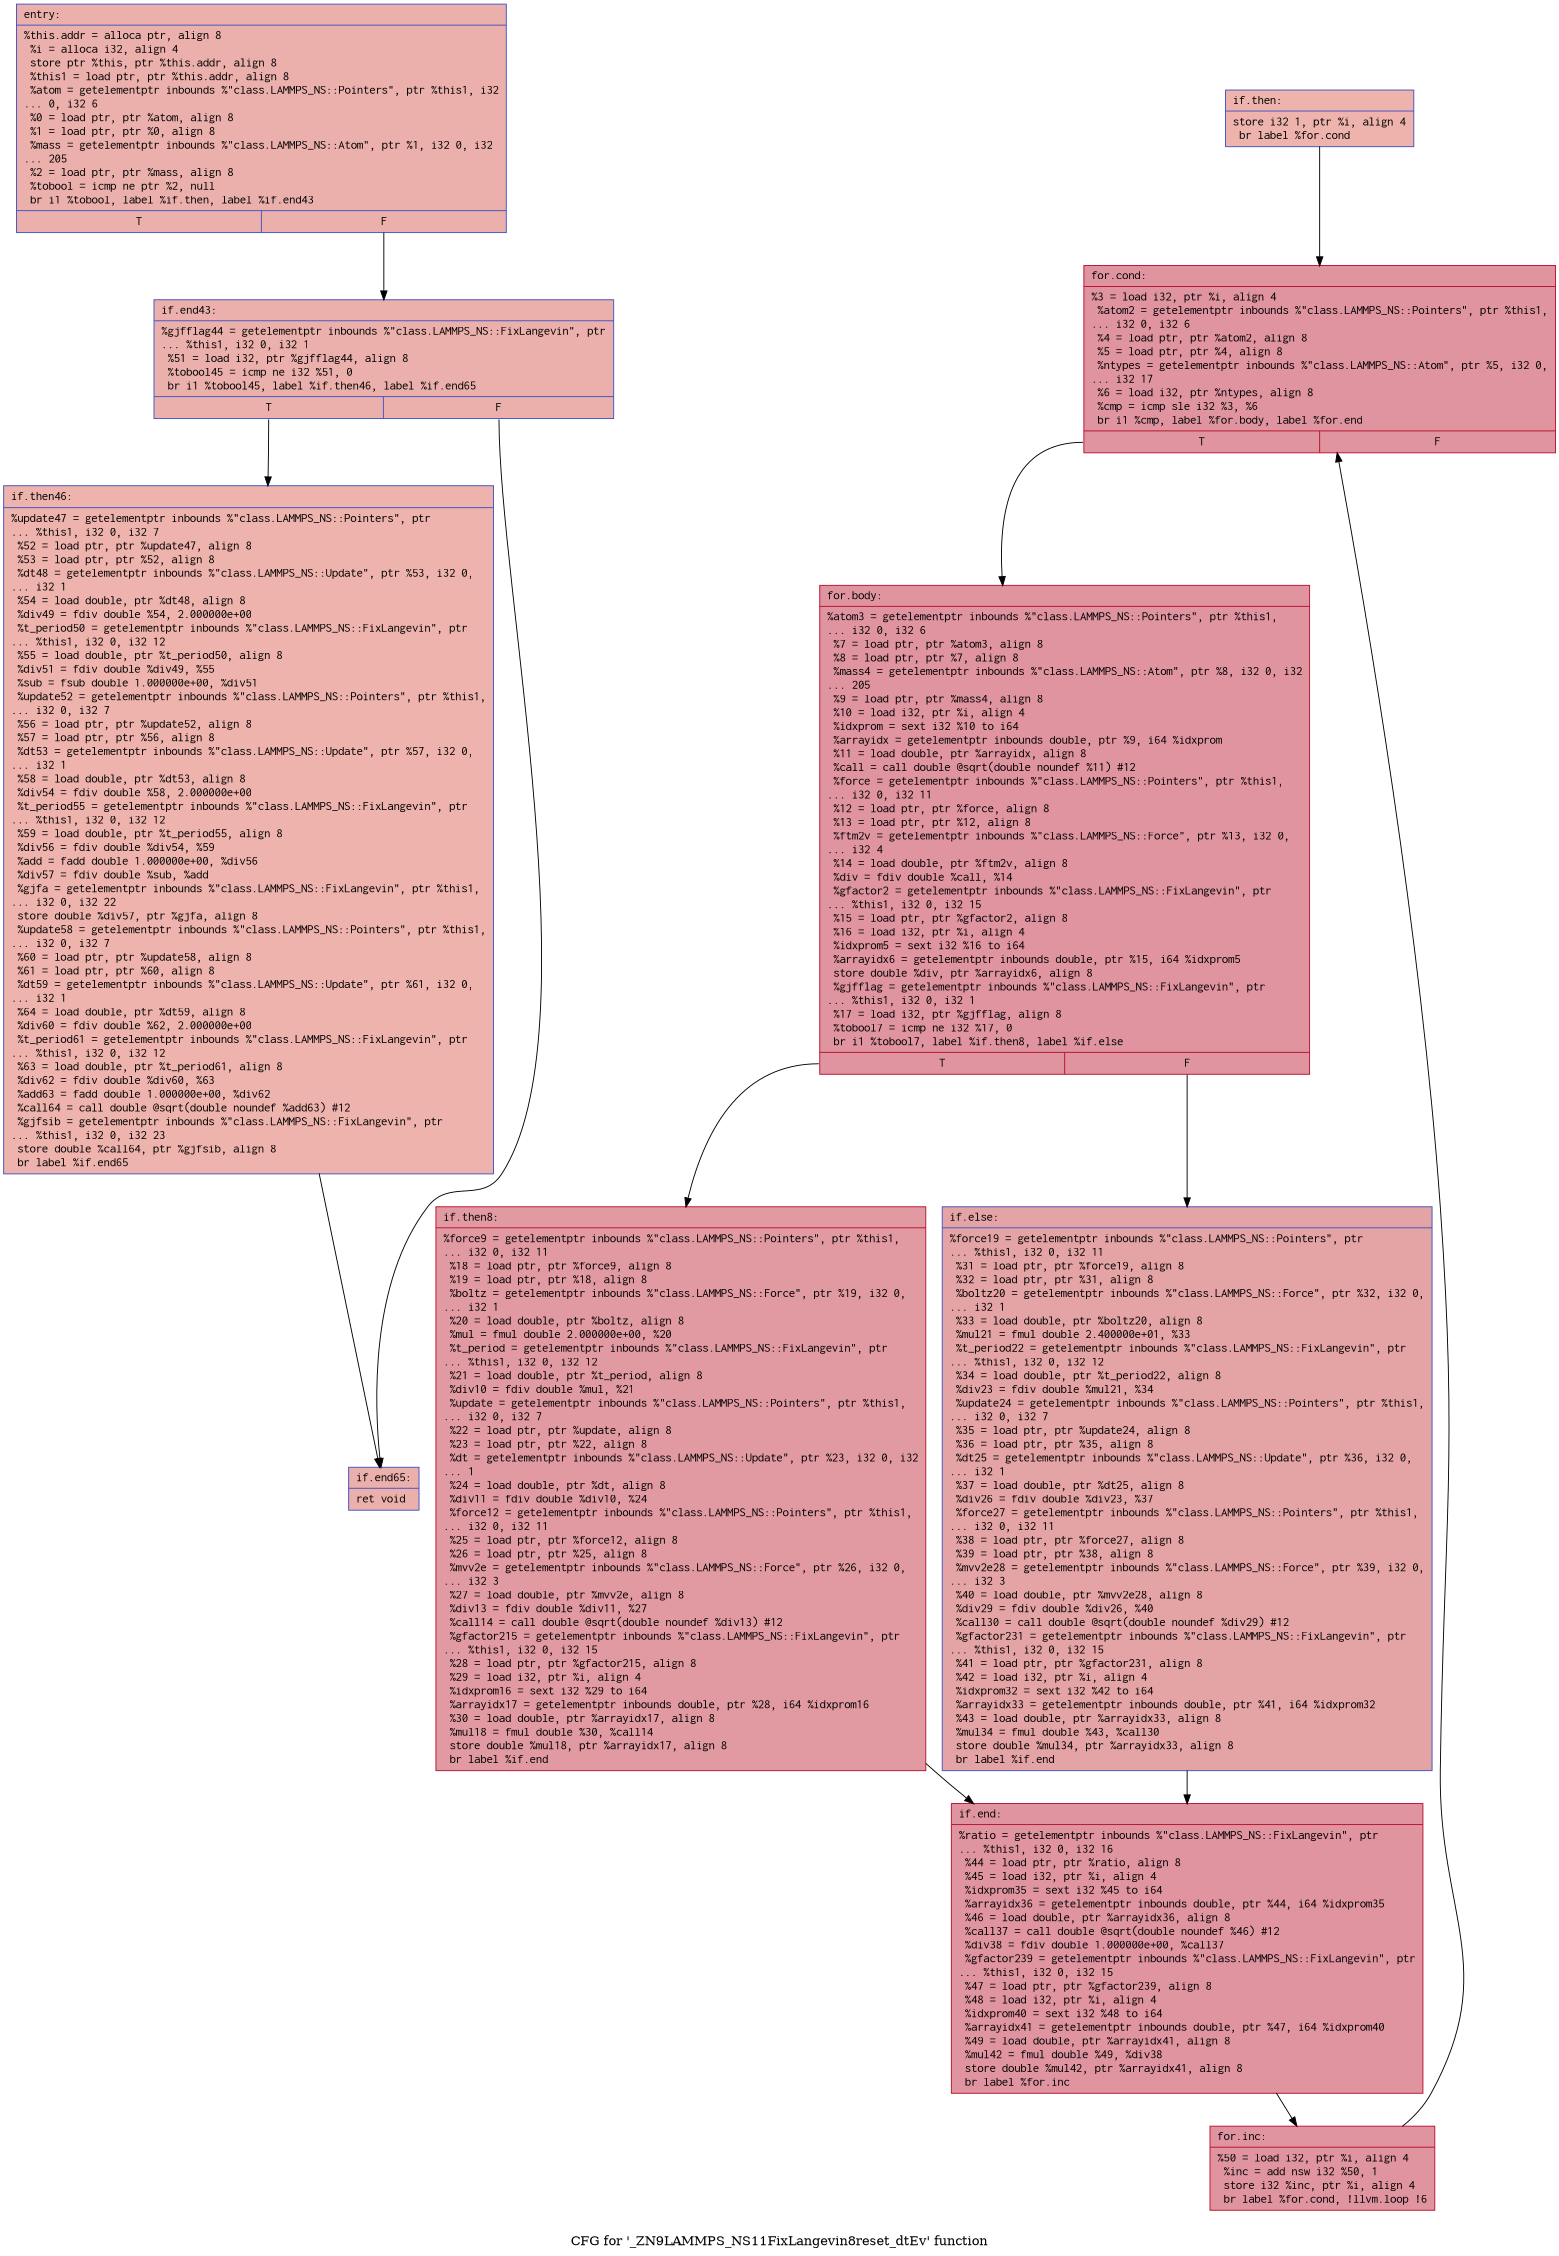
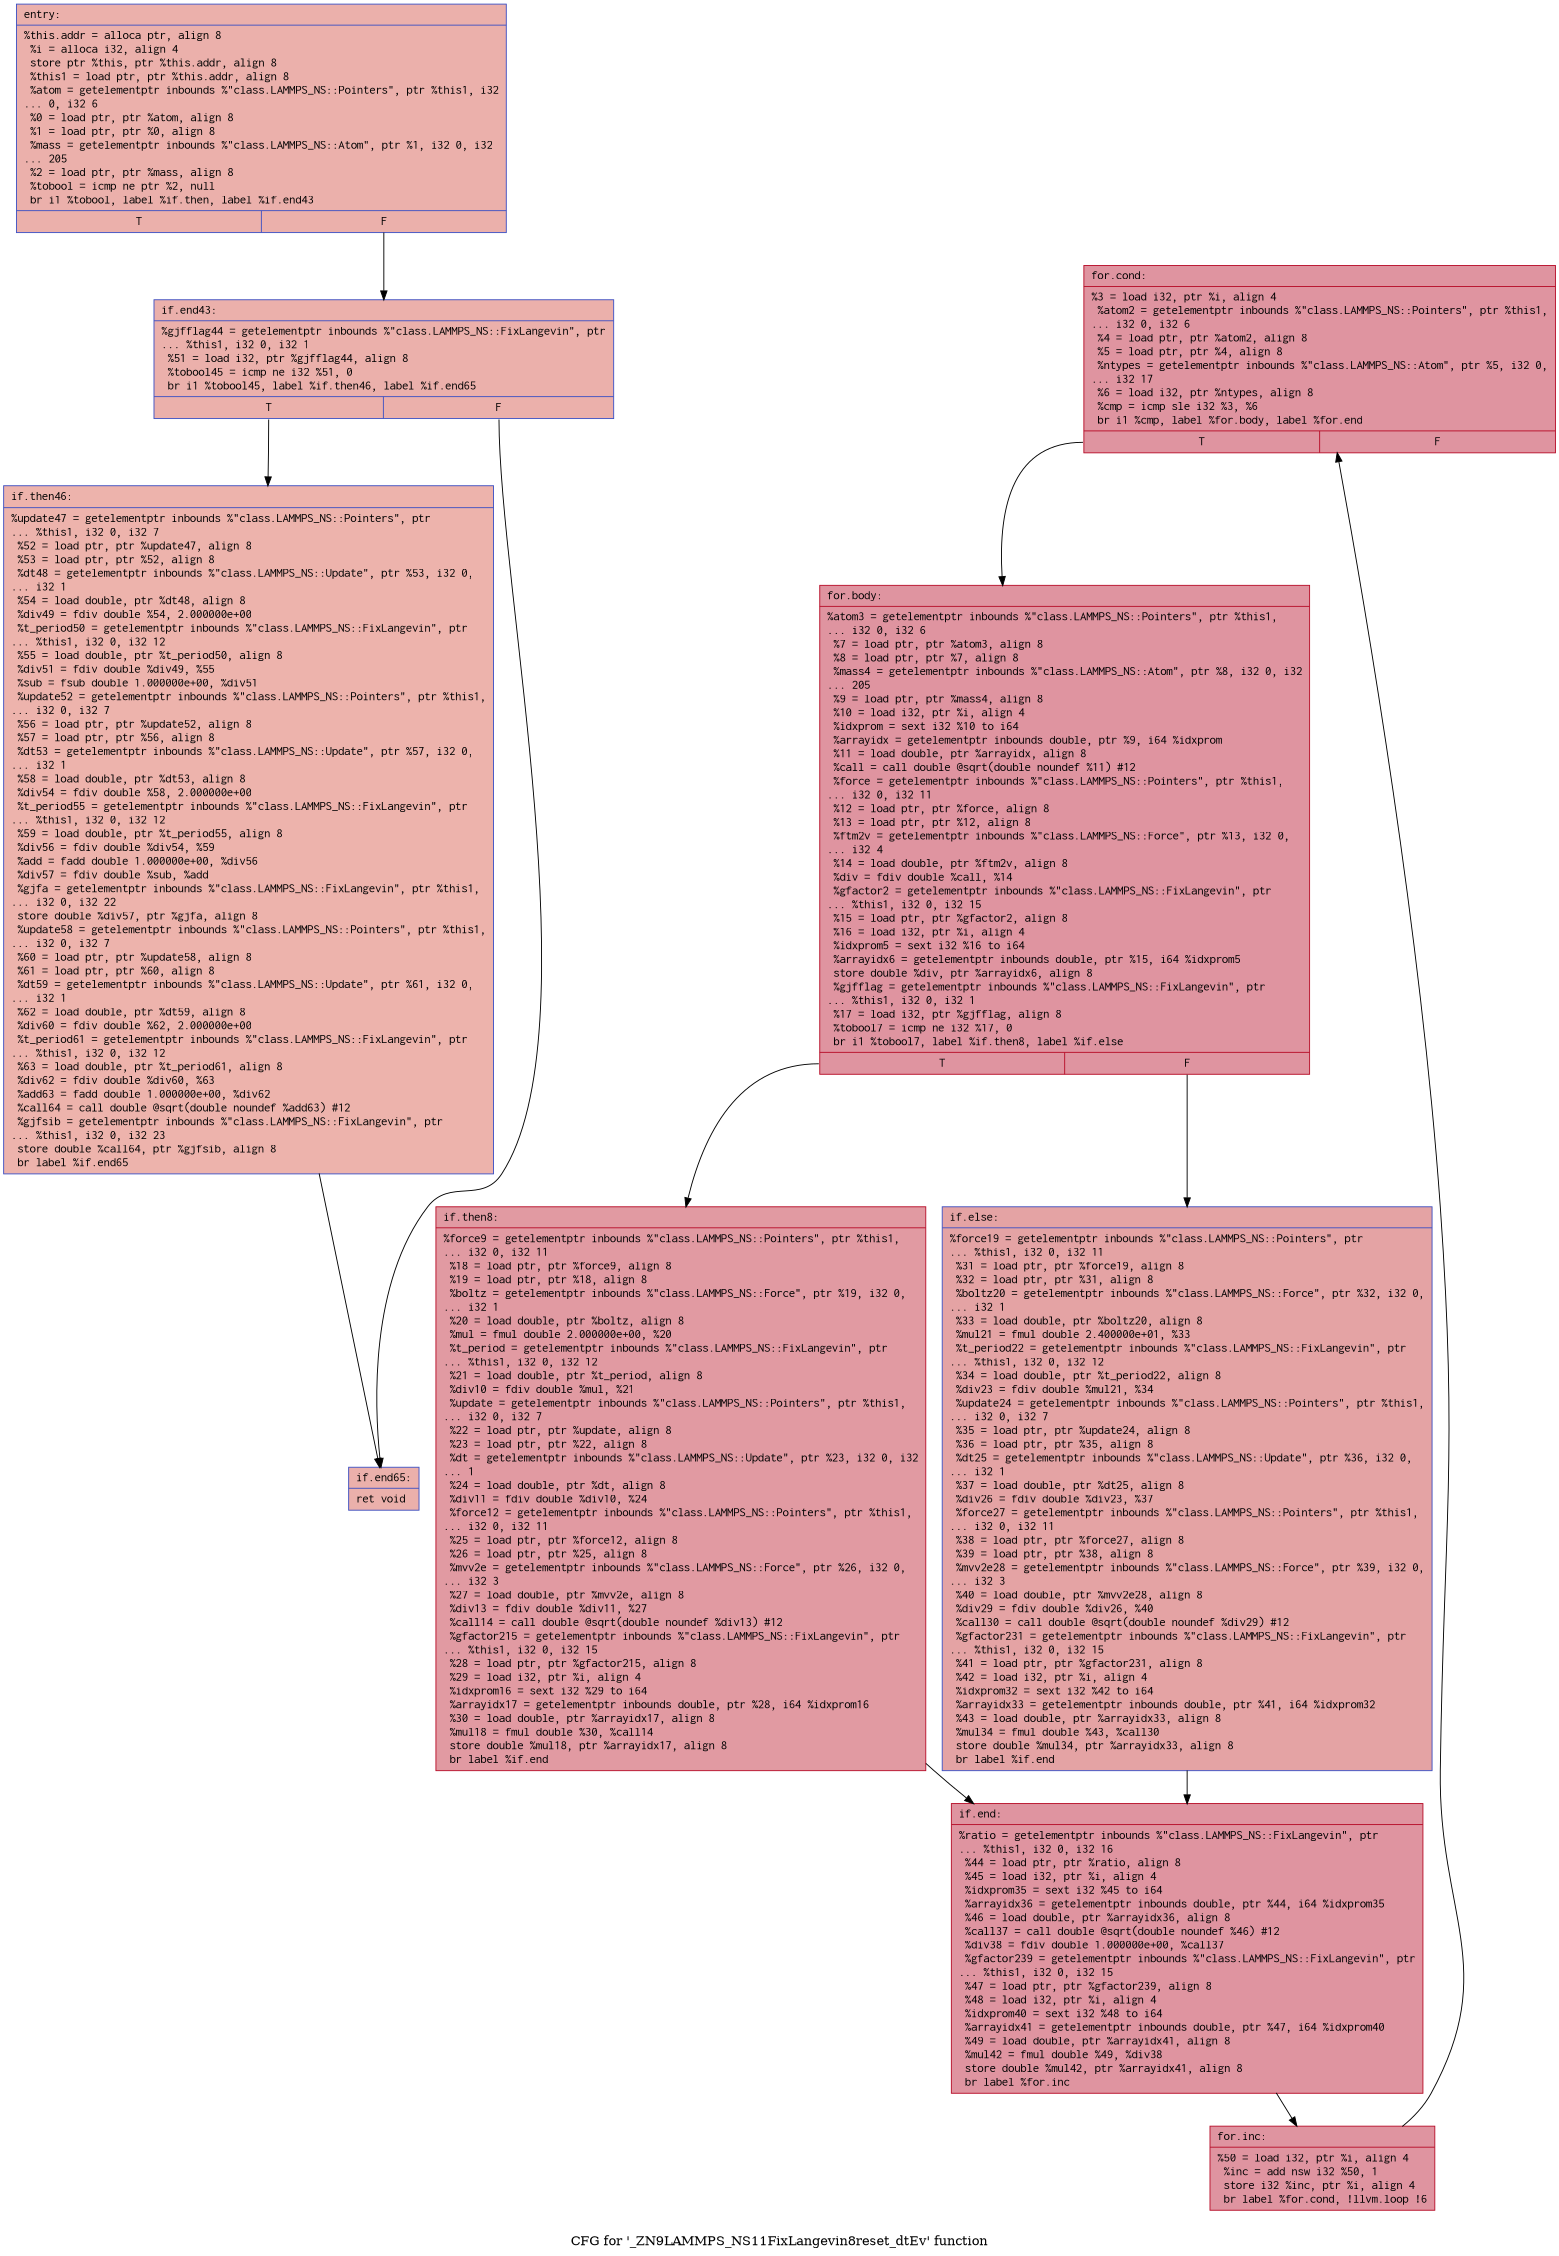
node "if.then:": removed
node "if.then46:": text "%64 = load double, ptr %dt59, align 8" -> "%62 = load double, ptr %dt59, align 8"
